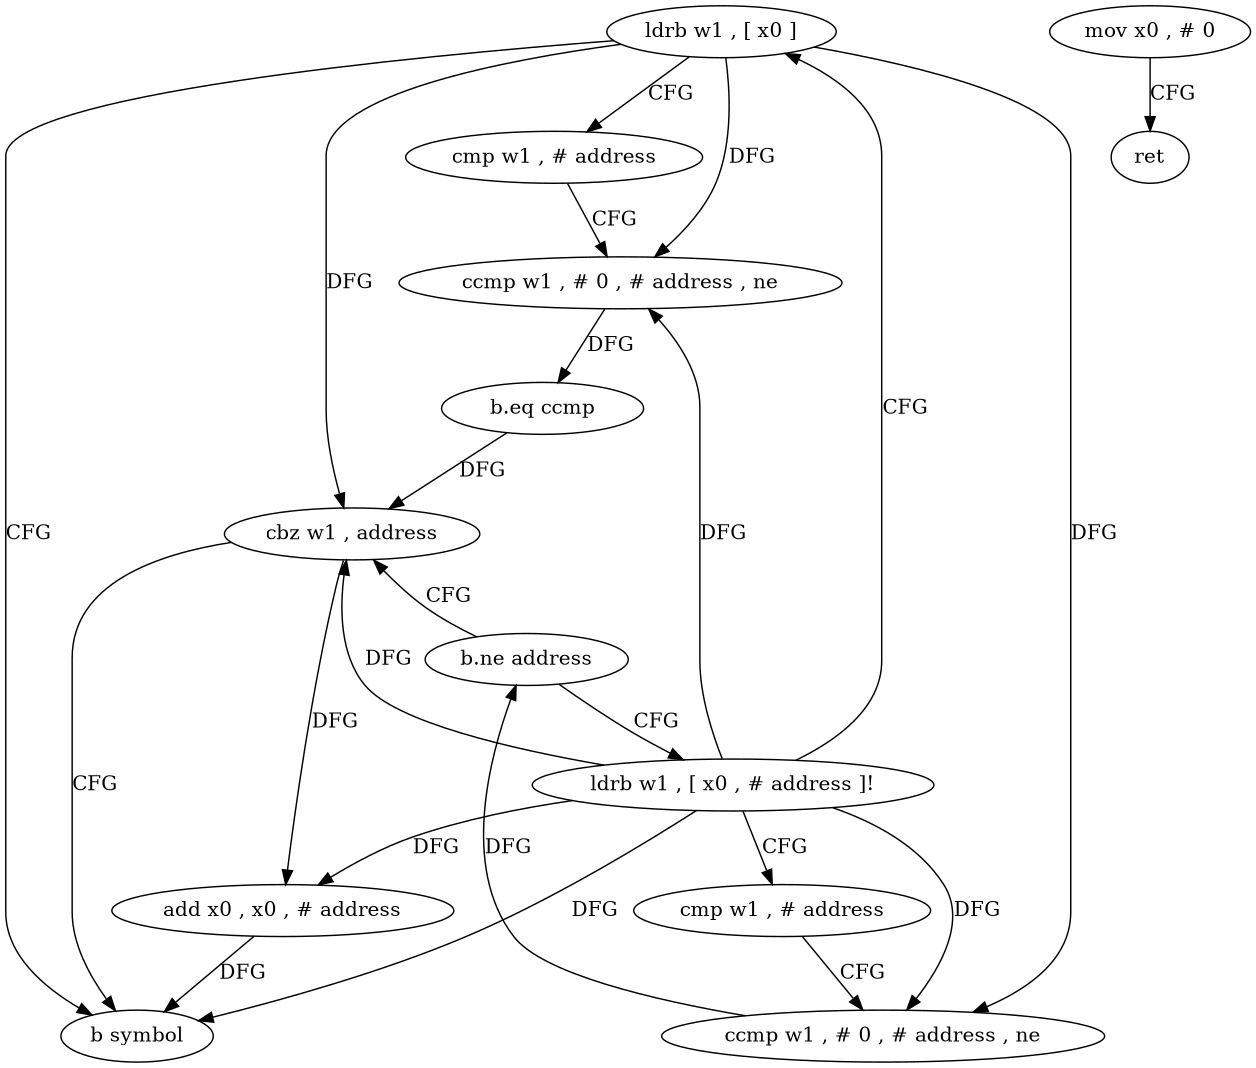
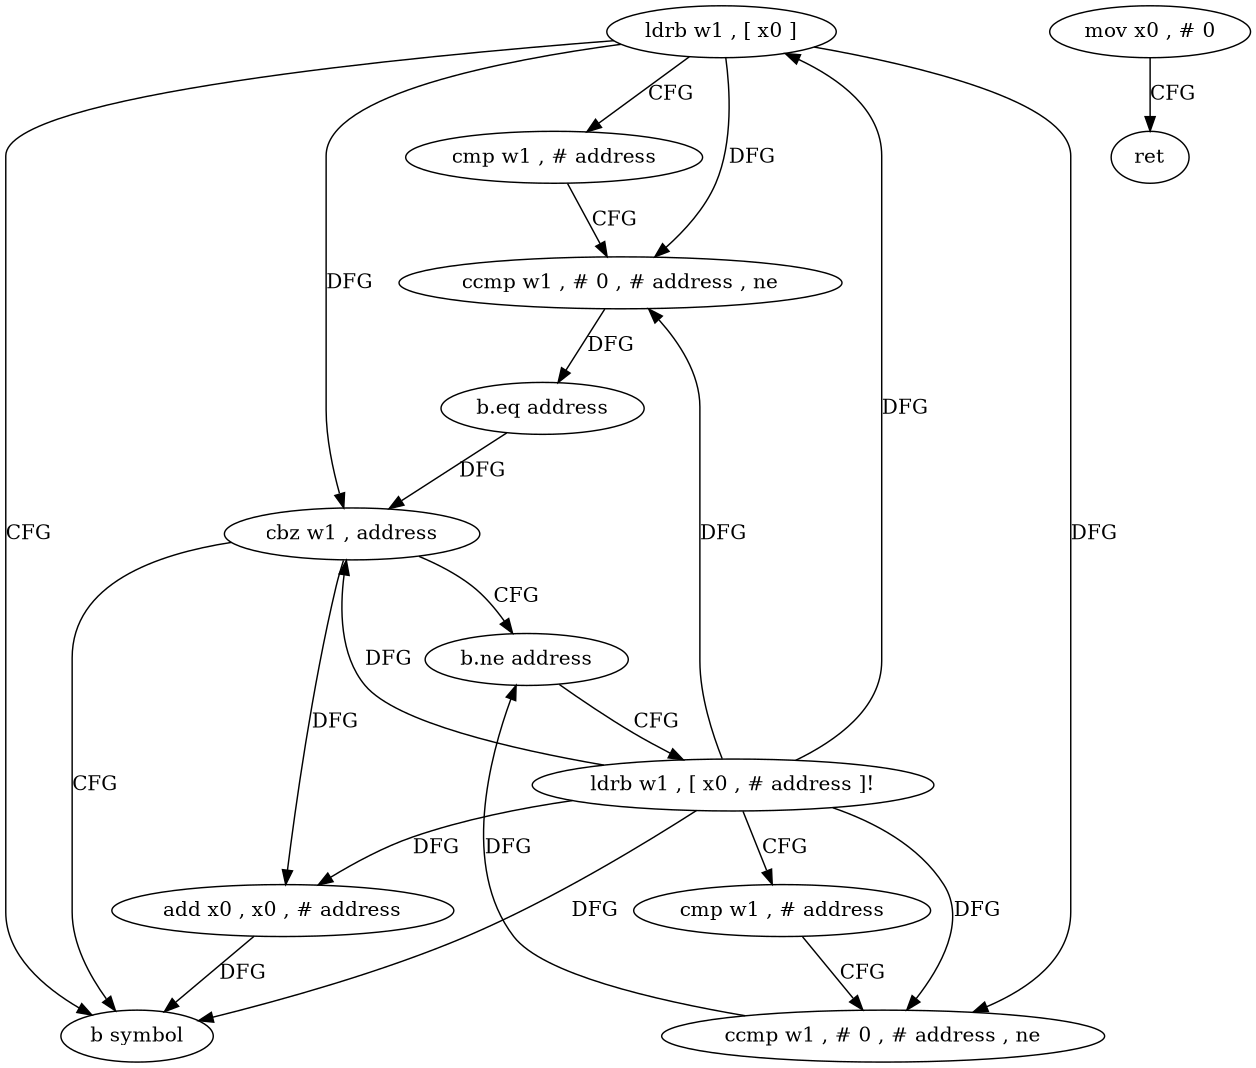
node "b.eq ccmp": label "b.eq ccmp" -> "b.eq address"
edge "ldrb w1 , [ x0 , # address ]!" -> "ldrb w1 , [ x0 ]": label "CFG" -> "DFG"
edge "b.ne address" -> "cbz w1 , address": reversed
